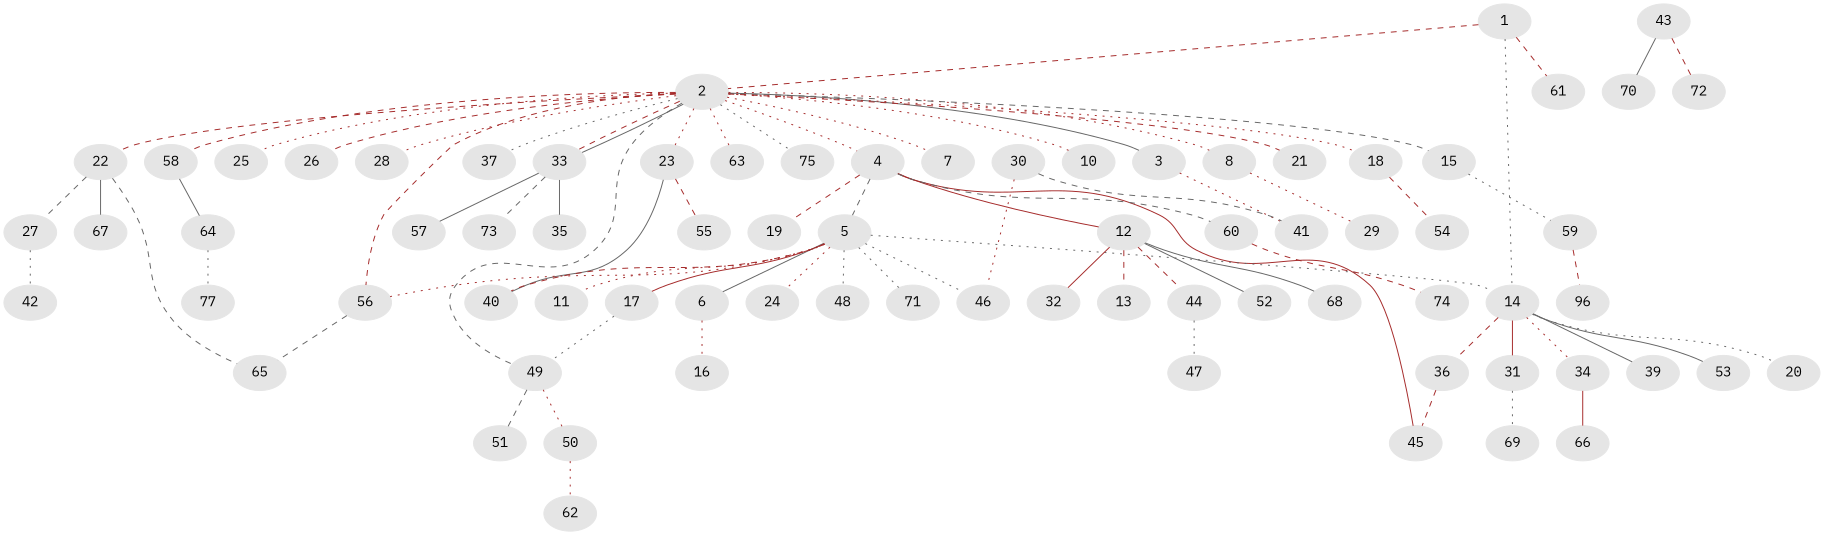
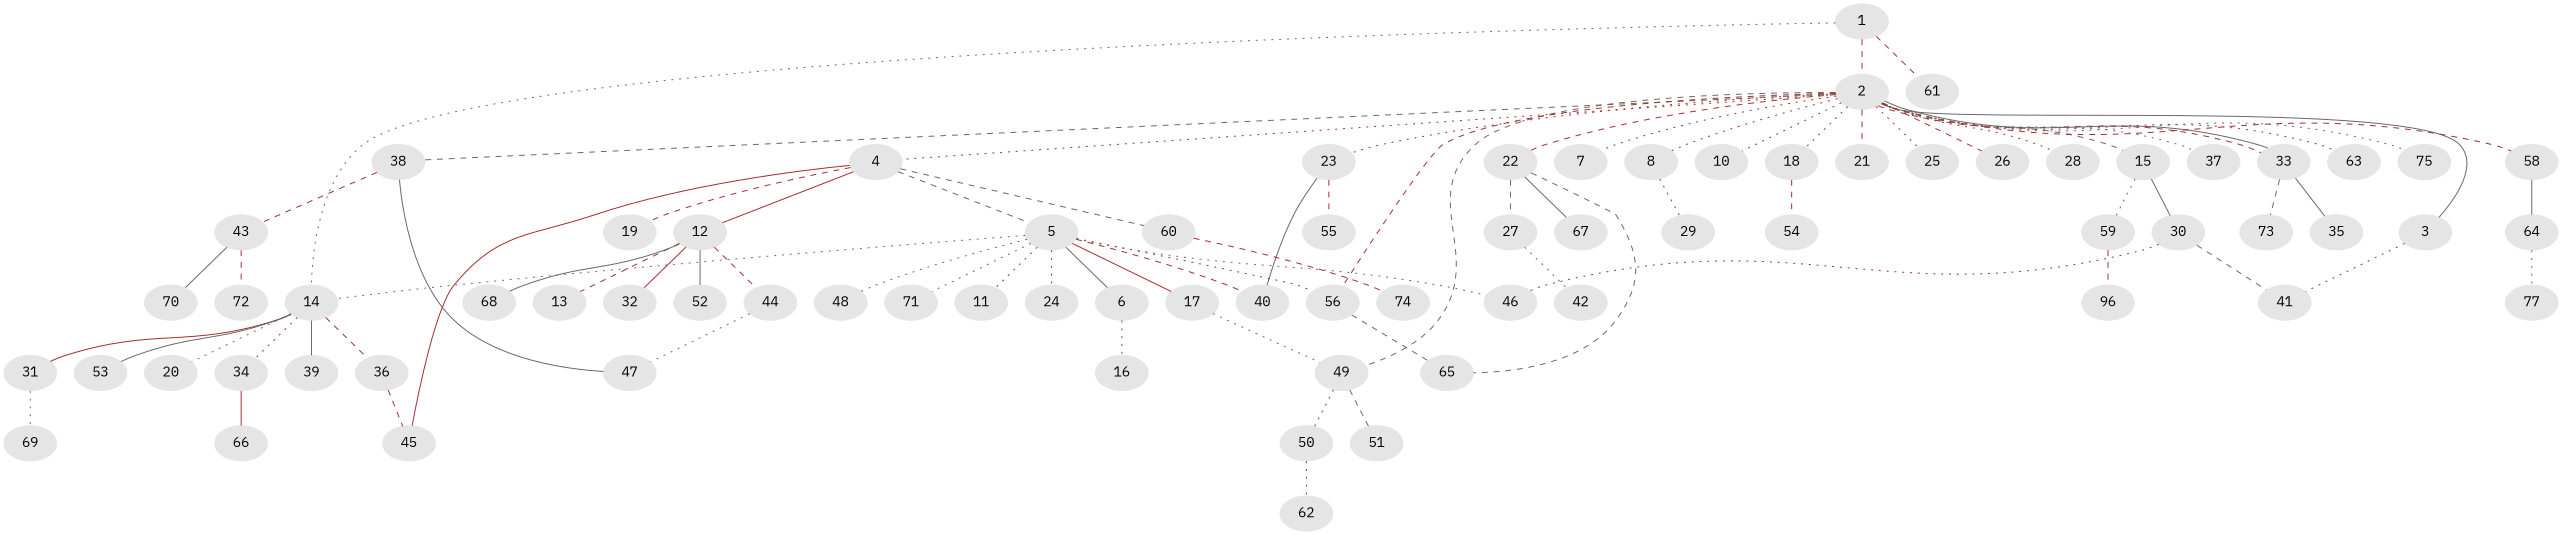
node "38": added
edge "15" -- "30": added
node "57": removed
